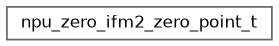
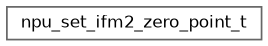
node "npu_zero_ifm2_zero_point_t": label "npu_zero_ifm2_zero_point_t" -> "npu_set_ifm2_zero_point_t"
